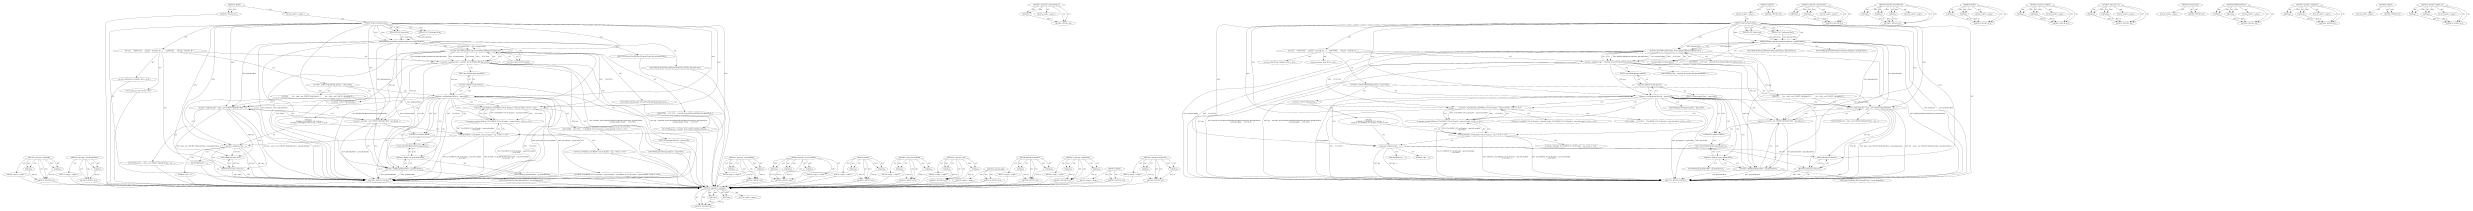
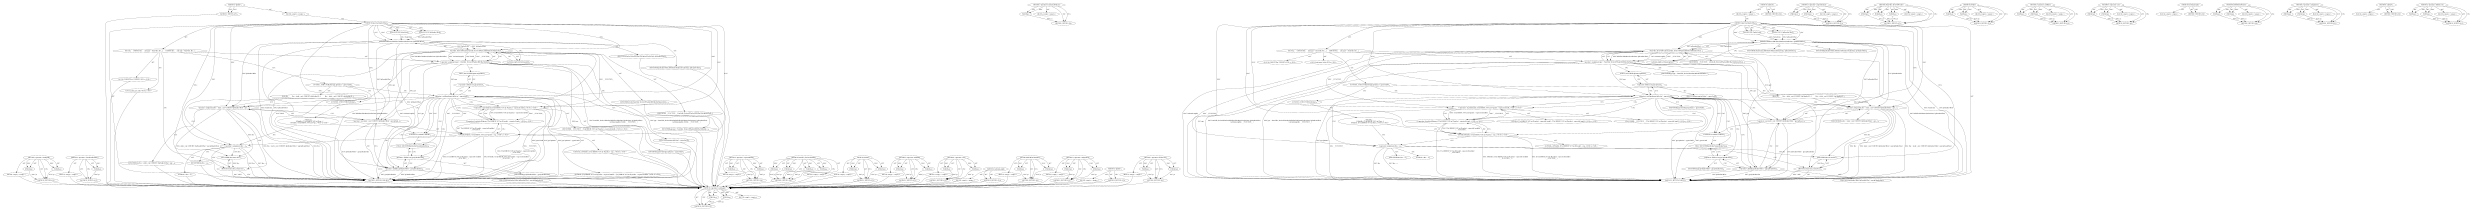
node "(PARAM,p4)": added
